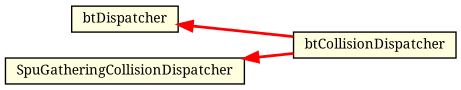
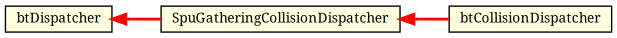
edge "btCollisionDispatcher" -> "btDispatcher": now "SpuGatheringCollisionDispatcher" -> "btDispatcher"
